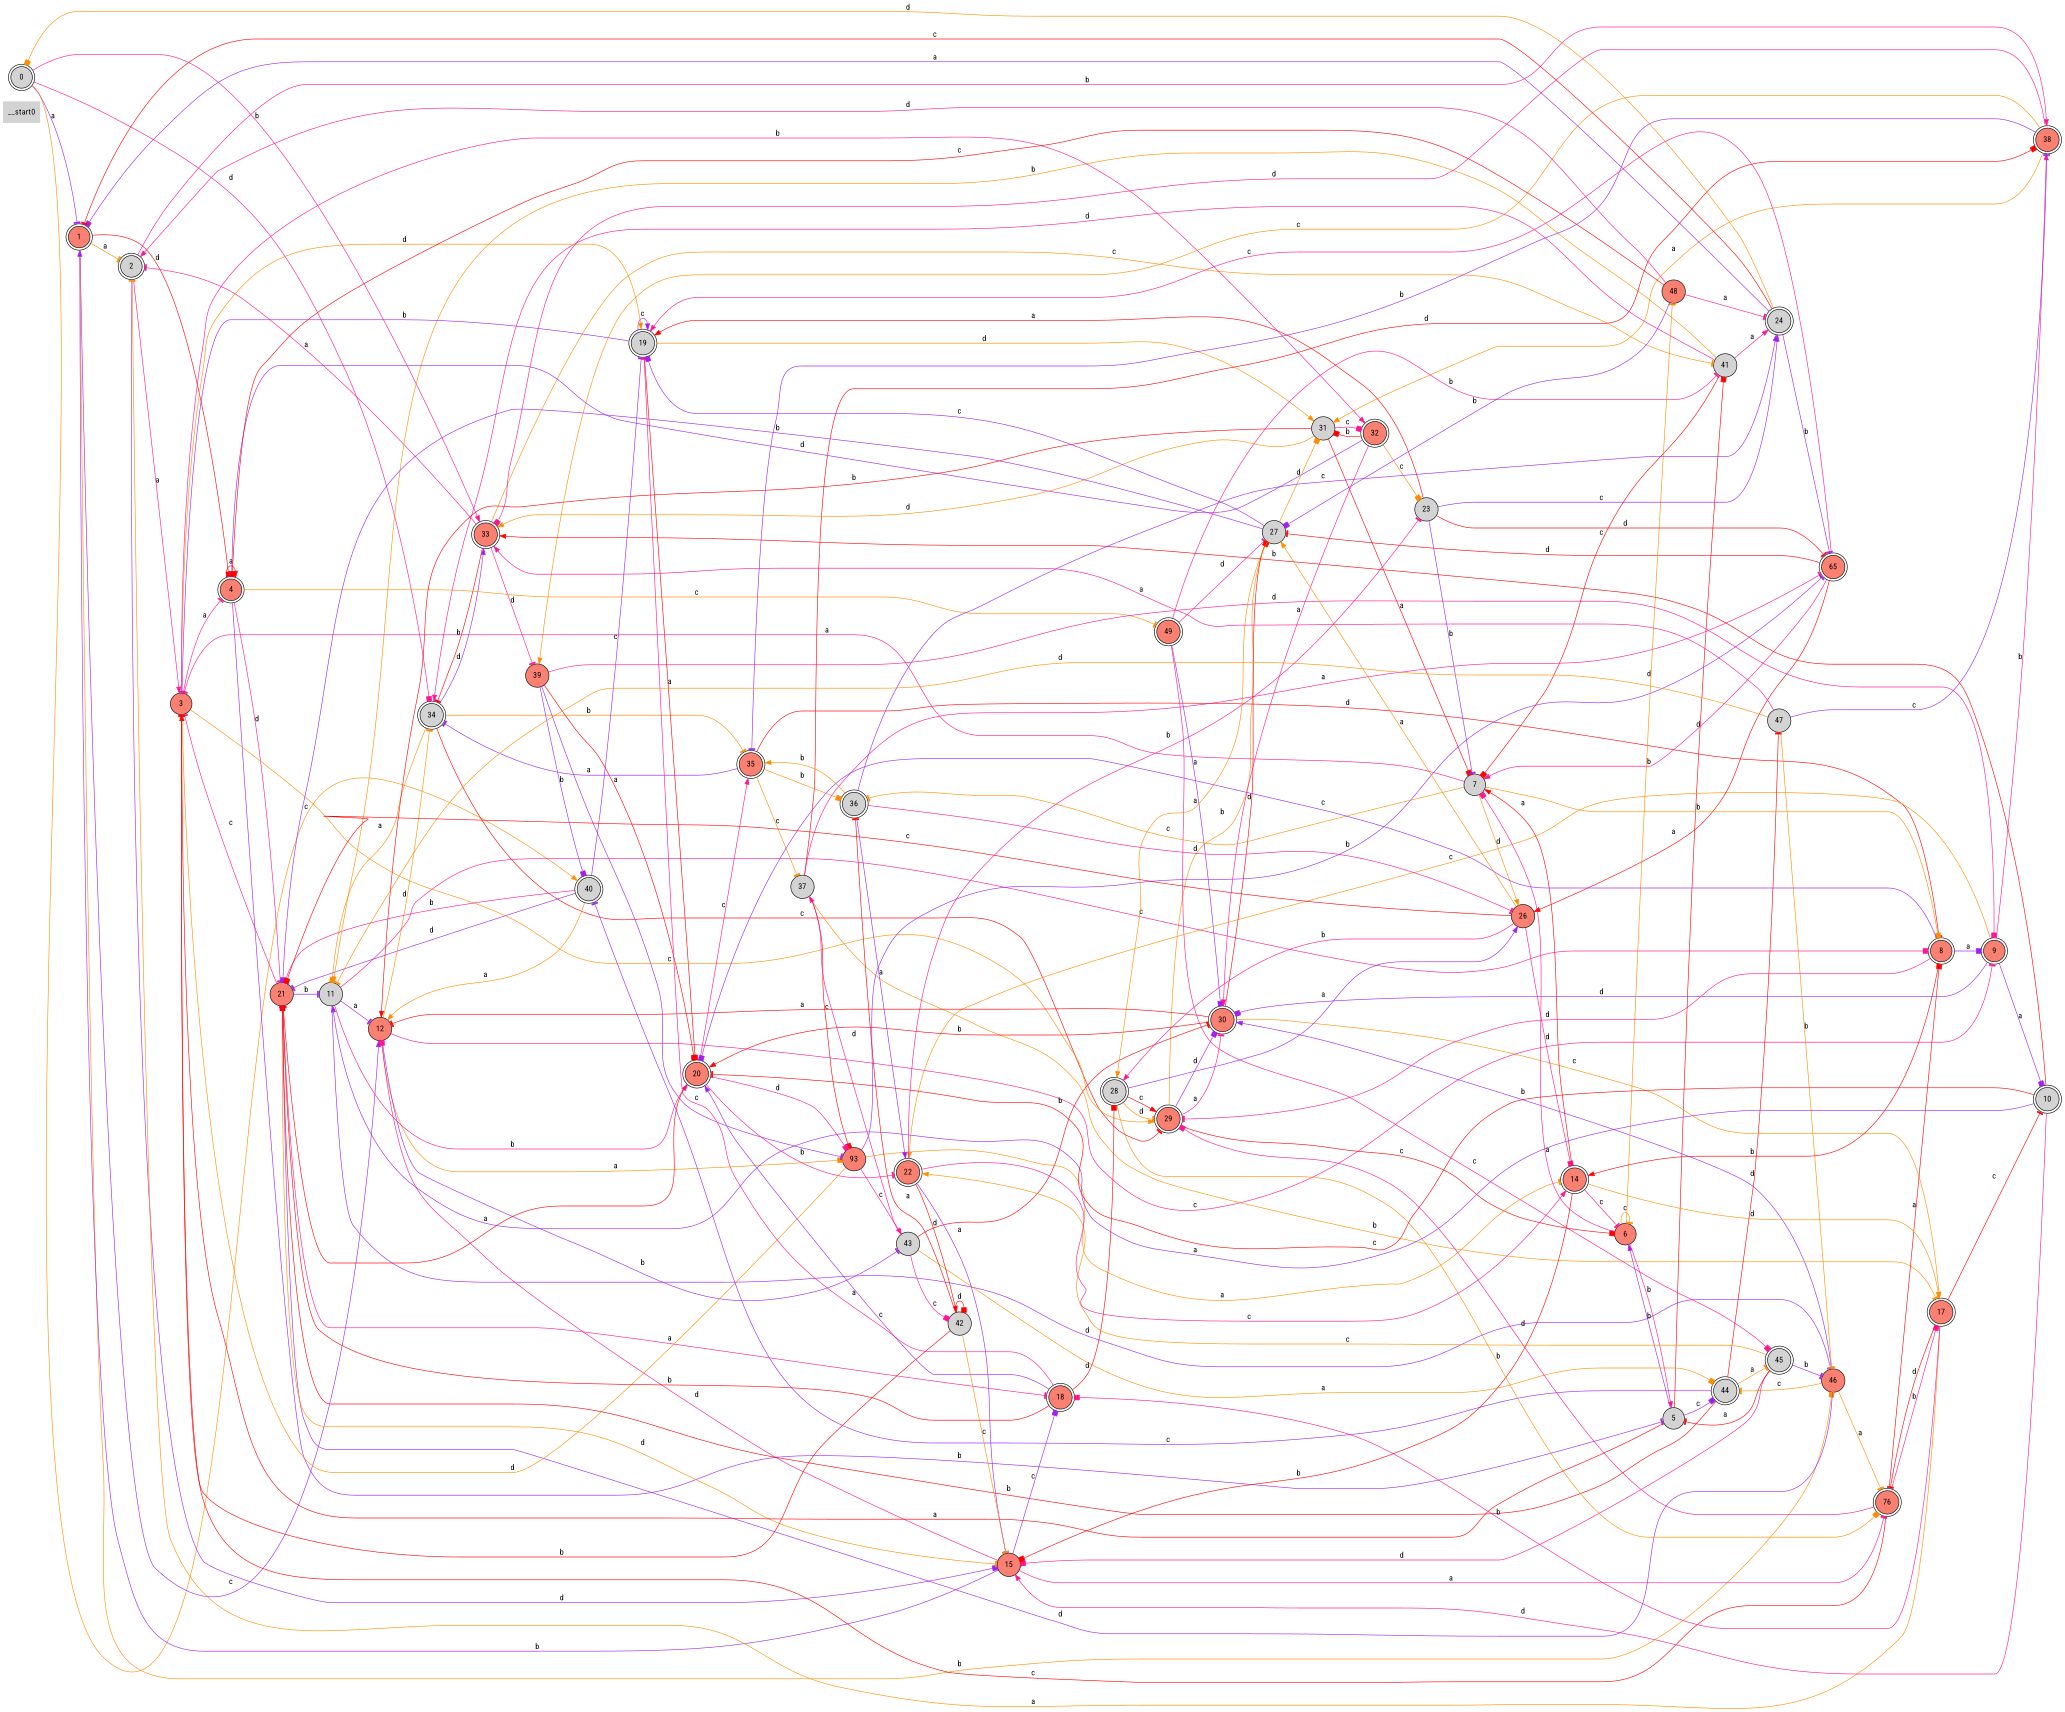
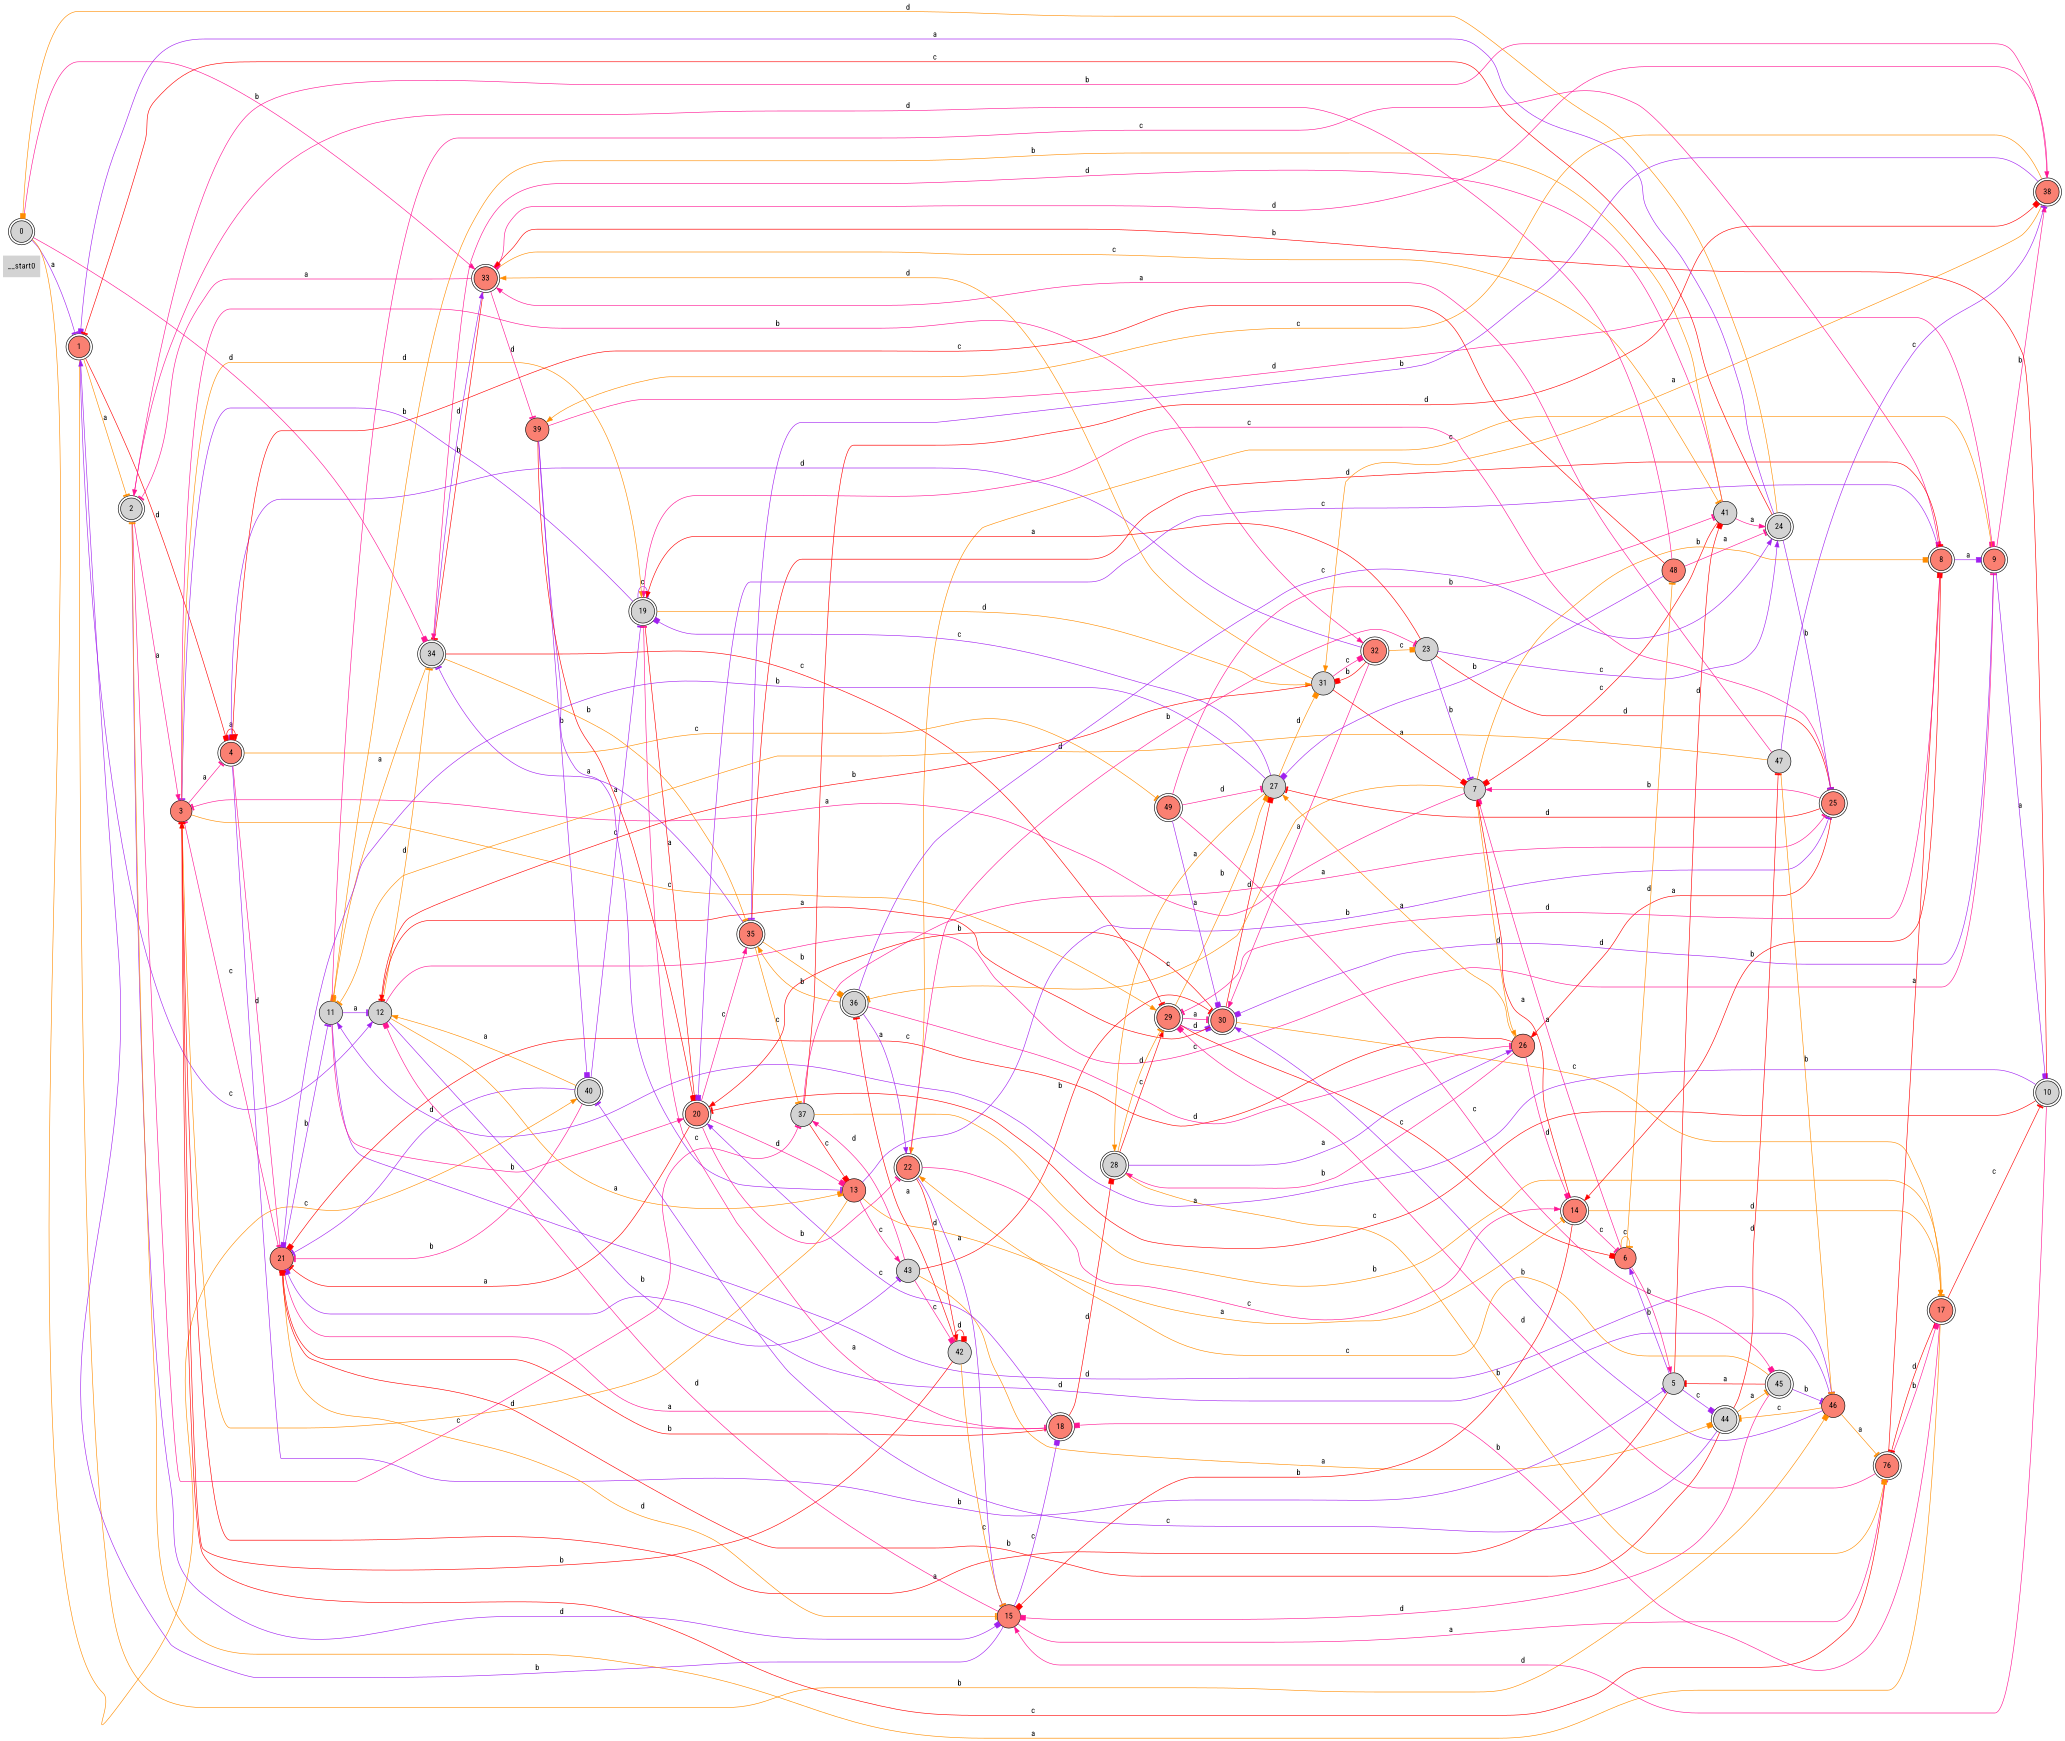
node "65": label "65" -> "25"
node "12": fillcolor salmon -> lightgrey
node "93": label "93" -> "13"
edge "2" -> "37": added, label "c"
